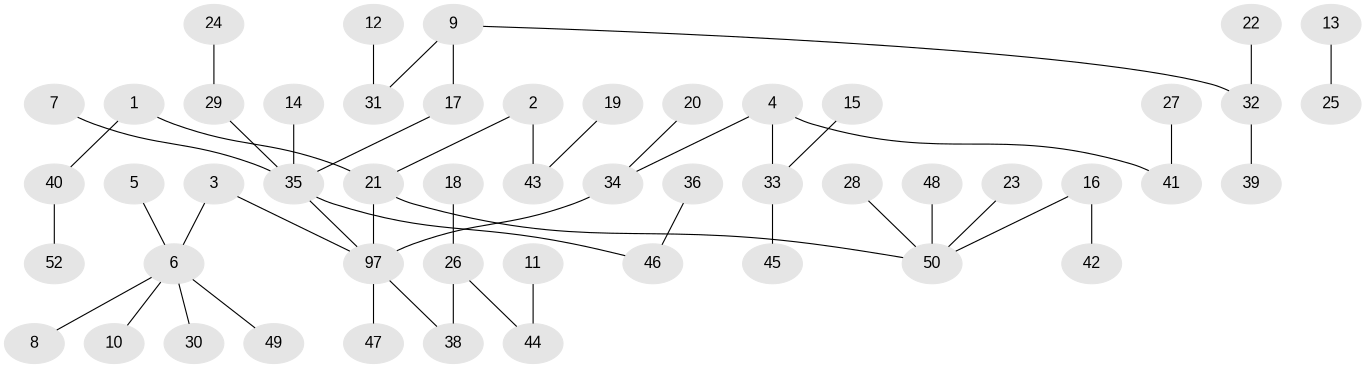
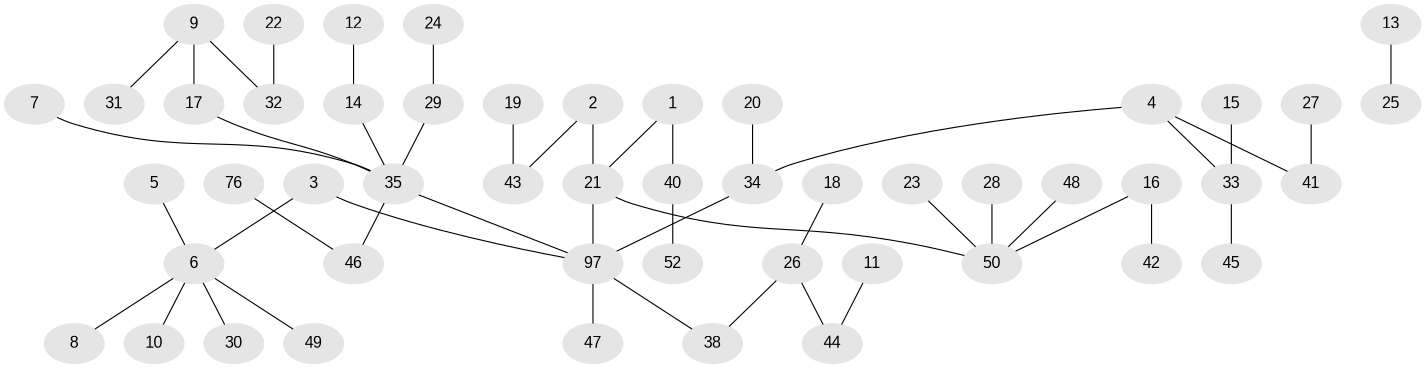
edge "12" -- "31": now "12" -- "14"
node "36": label "36" -> "76"
node "39": removed
